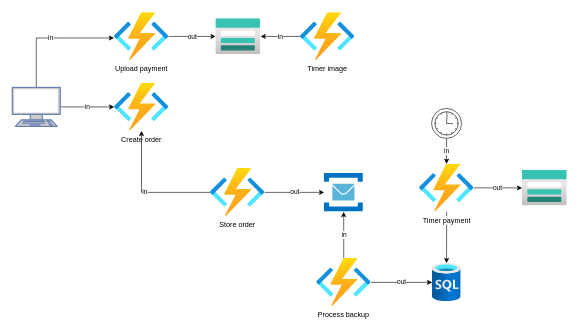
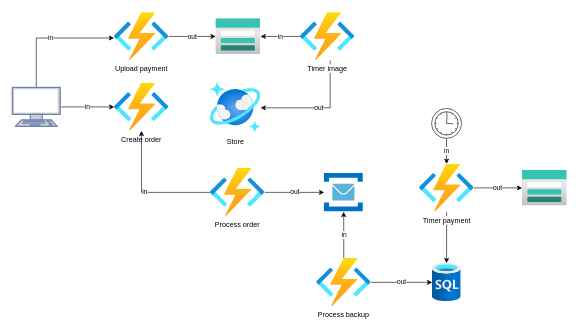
node "Store": added
edge "Timer image" -> "Store": added, label "out"
node "Store order": label "Store order" -> "Process order"
